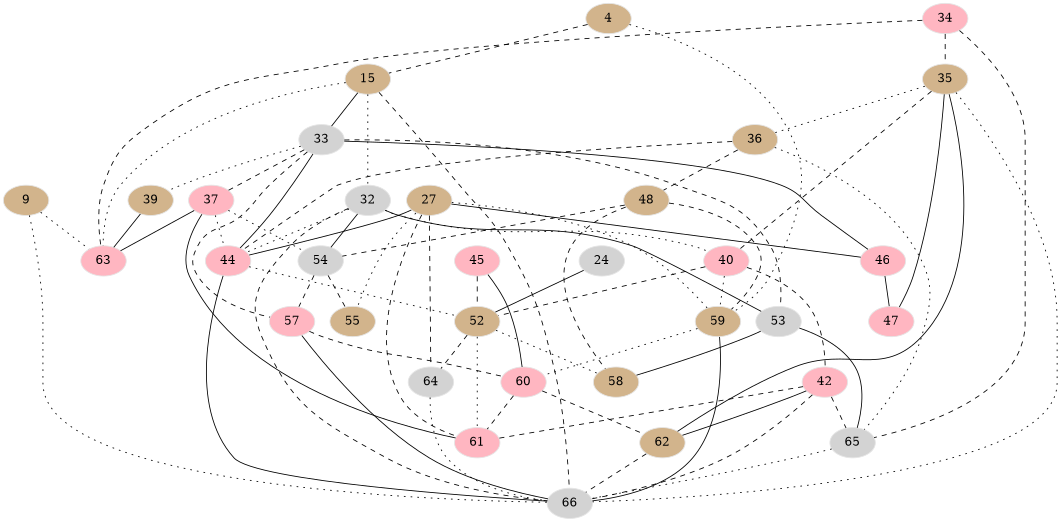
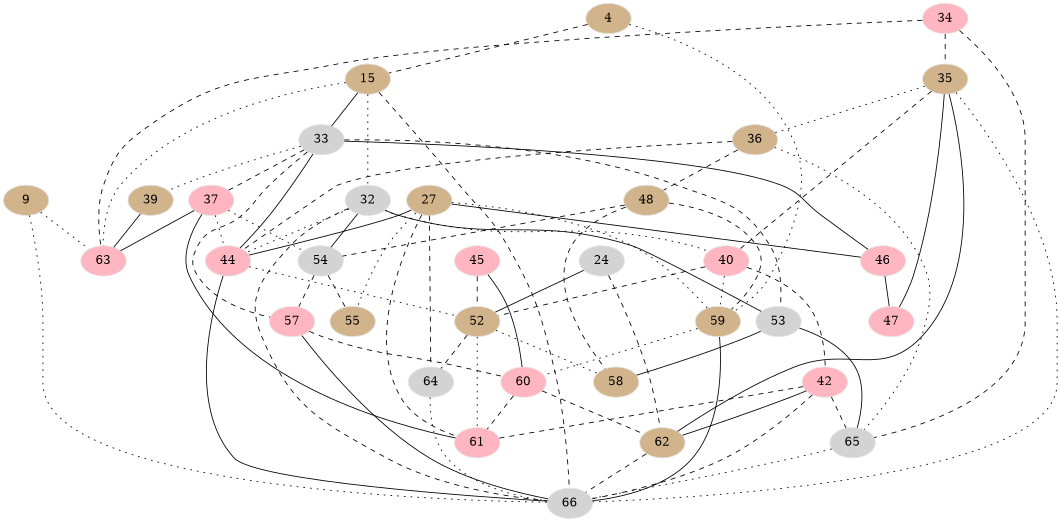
edge "24" -- "62": added
